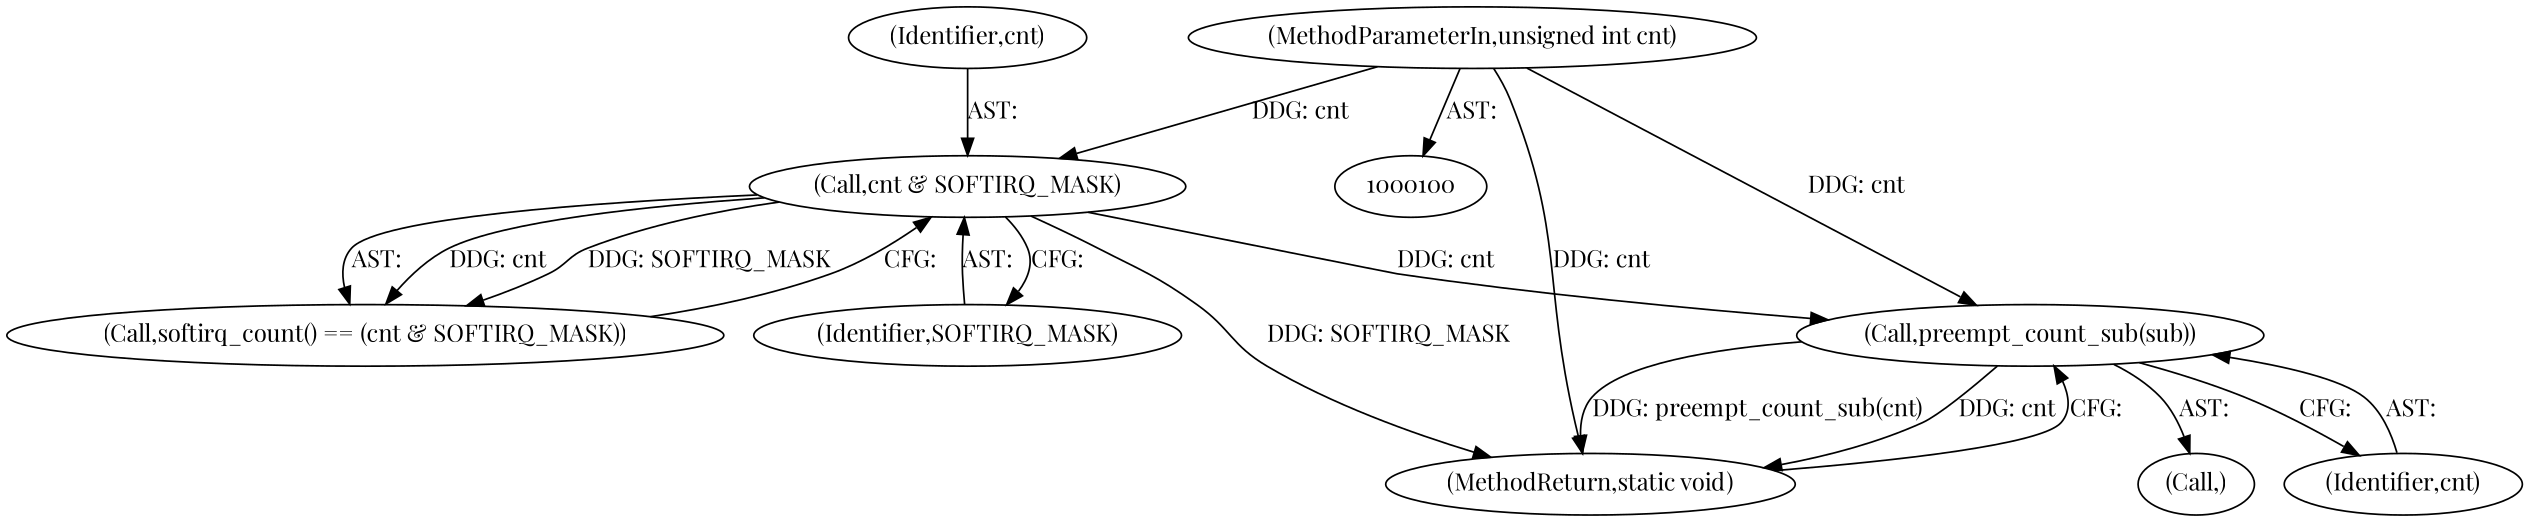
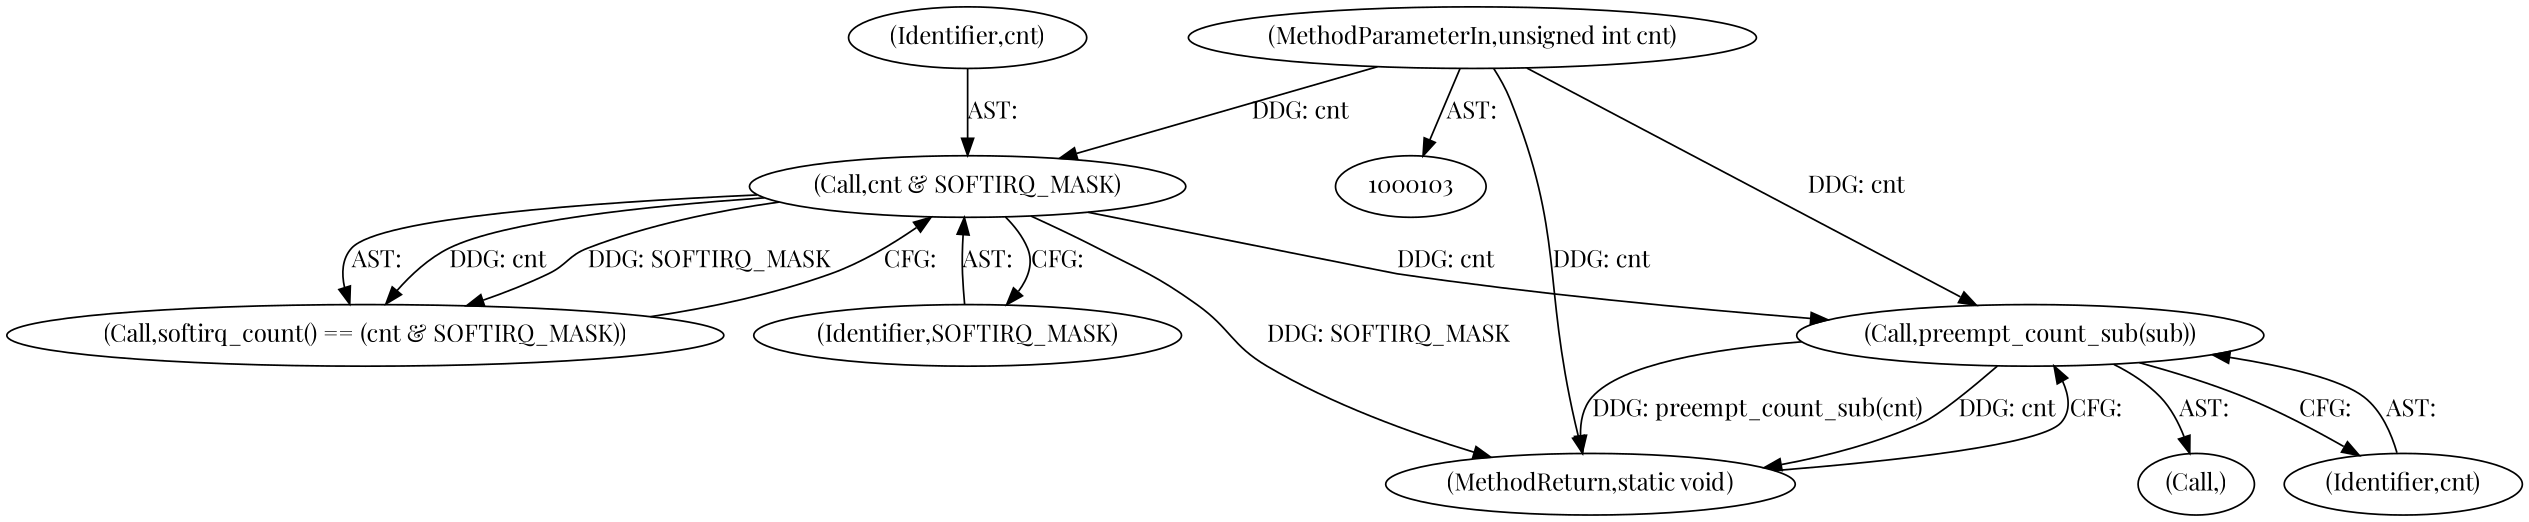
node "1000100": label "1000100" -> "1000103"
